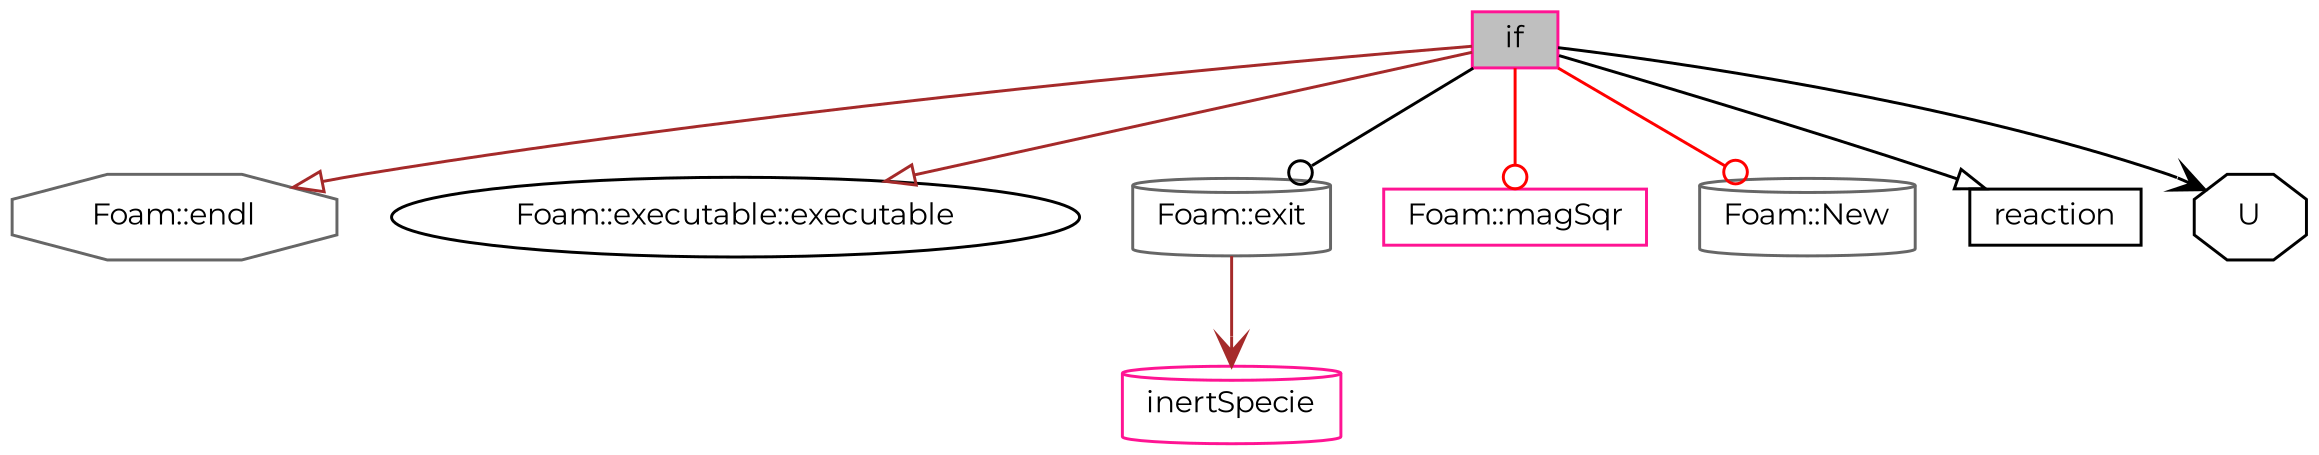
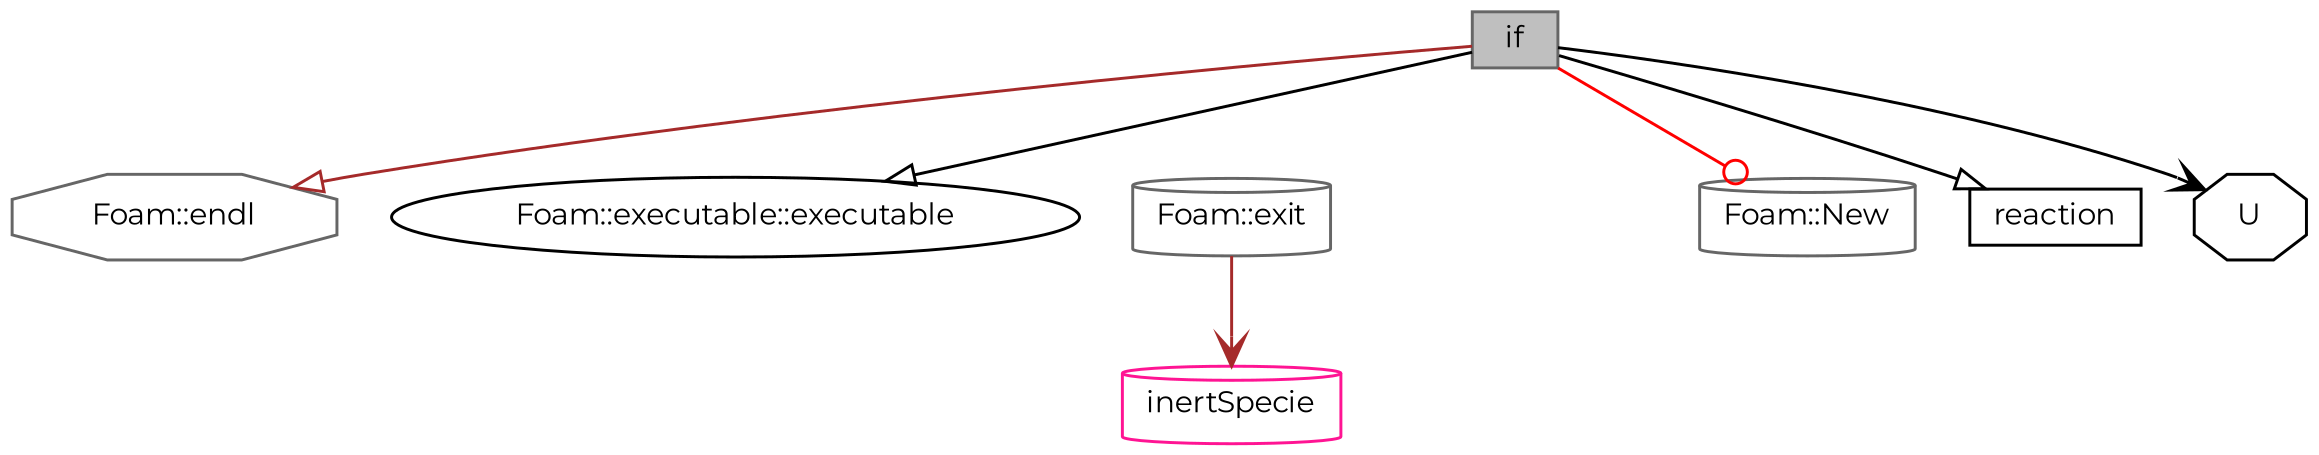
node "if": color deeppink -> gray40
edge "if" -> "Foam::executable::executable": color brown -> black
edge "if" -> "Foam::exit": removed
node "Foam::magSqr": removed
